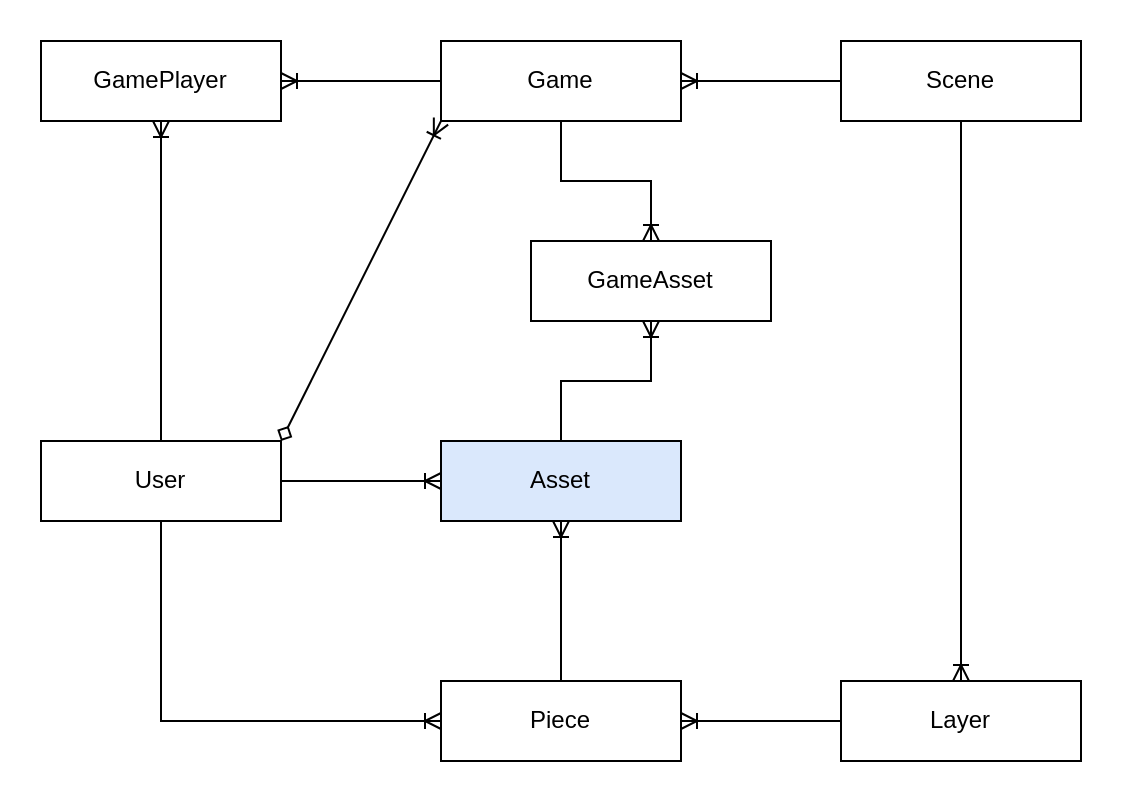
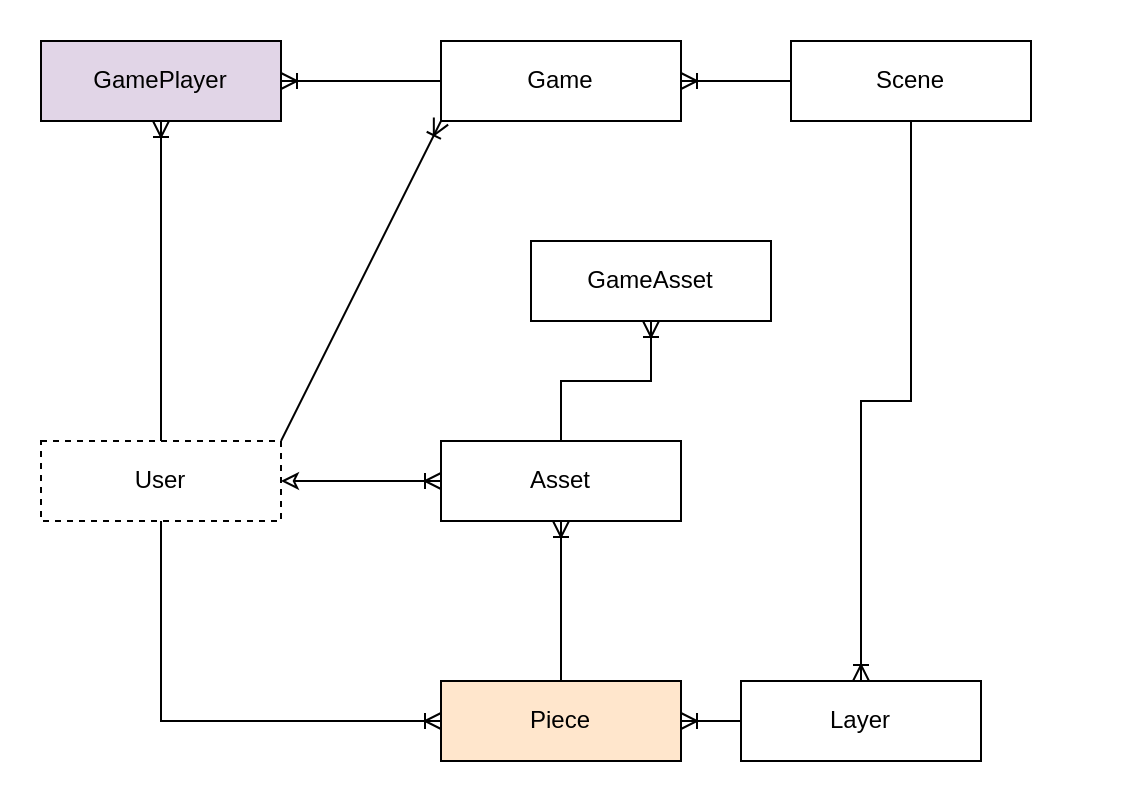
node "GamePlayer": fillcolor #ffffff -> #e1d5e7
node "Scene": moved (961, 81) -> (911, 81)
edge "Game" -> "GameAsset": removed
edge "Game" -- "User": arrowhead diamond -> none
node "User": style solid -> dashed
edge "User" -> "Asset": arrowhead none -> classic
node "Asset": fillcolor #dae8fc -> #ffffff
node "Piece": fillcolor #ffffff -> #ffe6cc
node "Layer": moved (961, 721) -> (861, 721)
